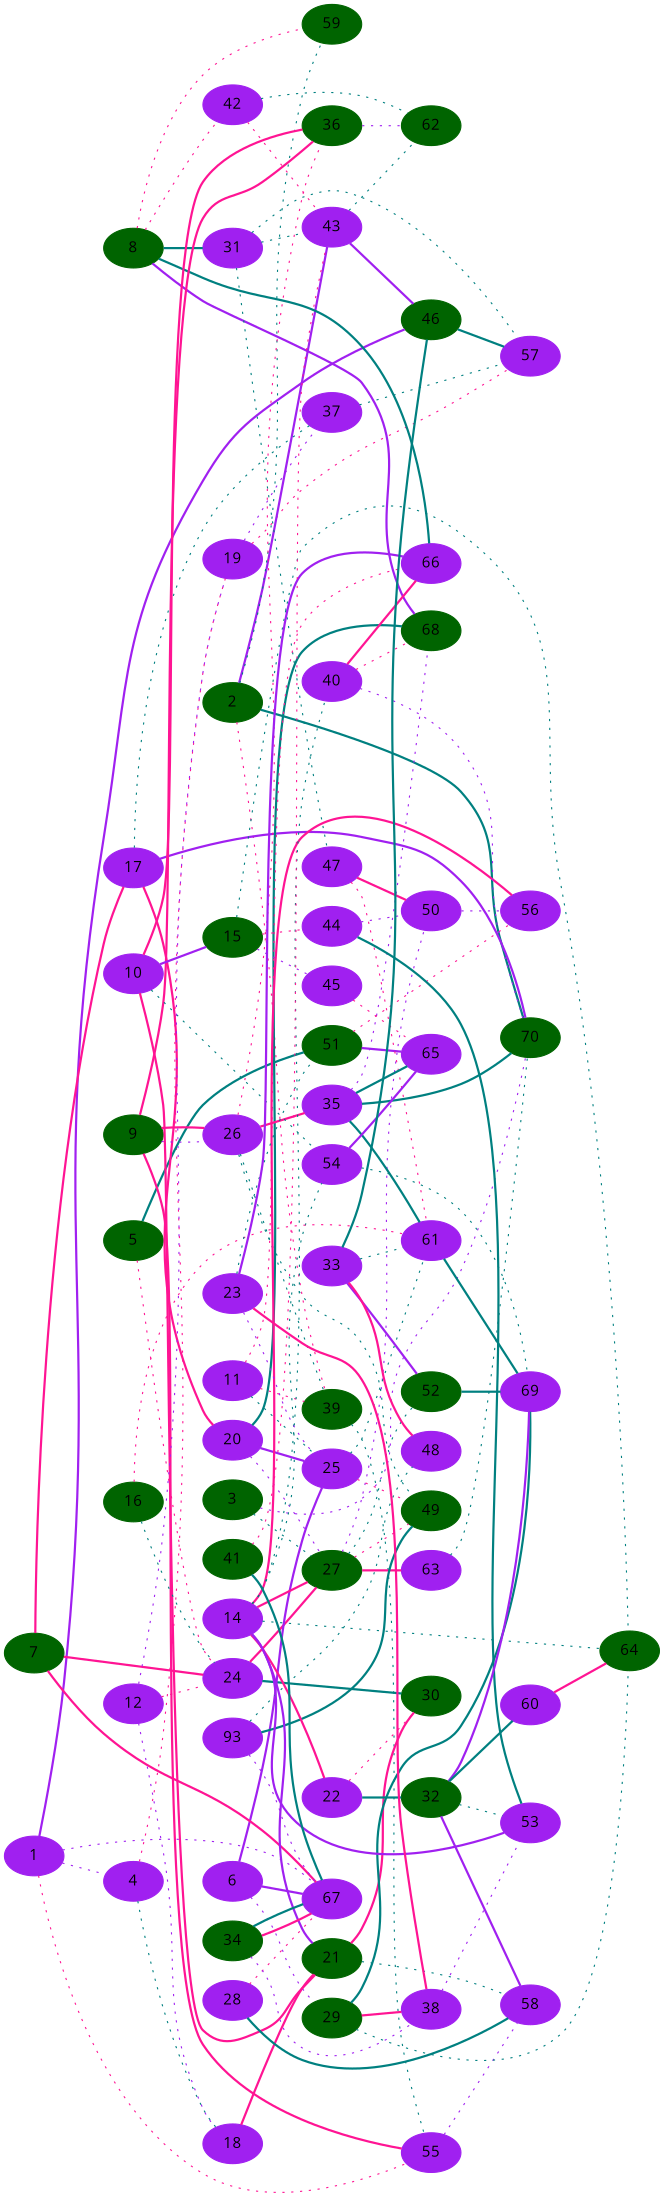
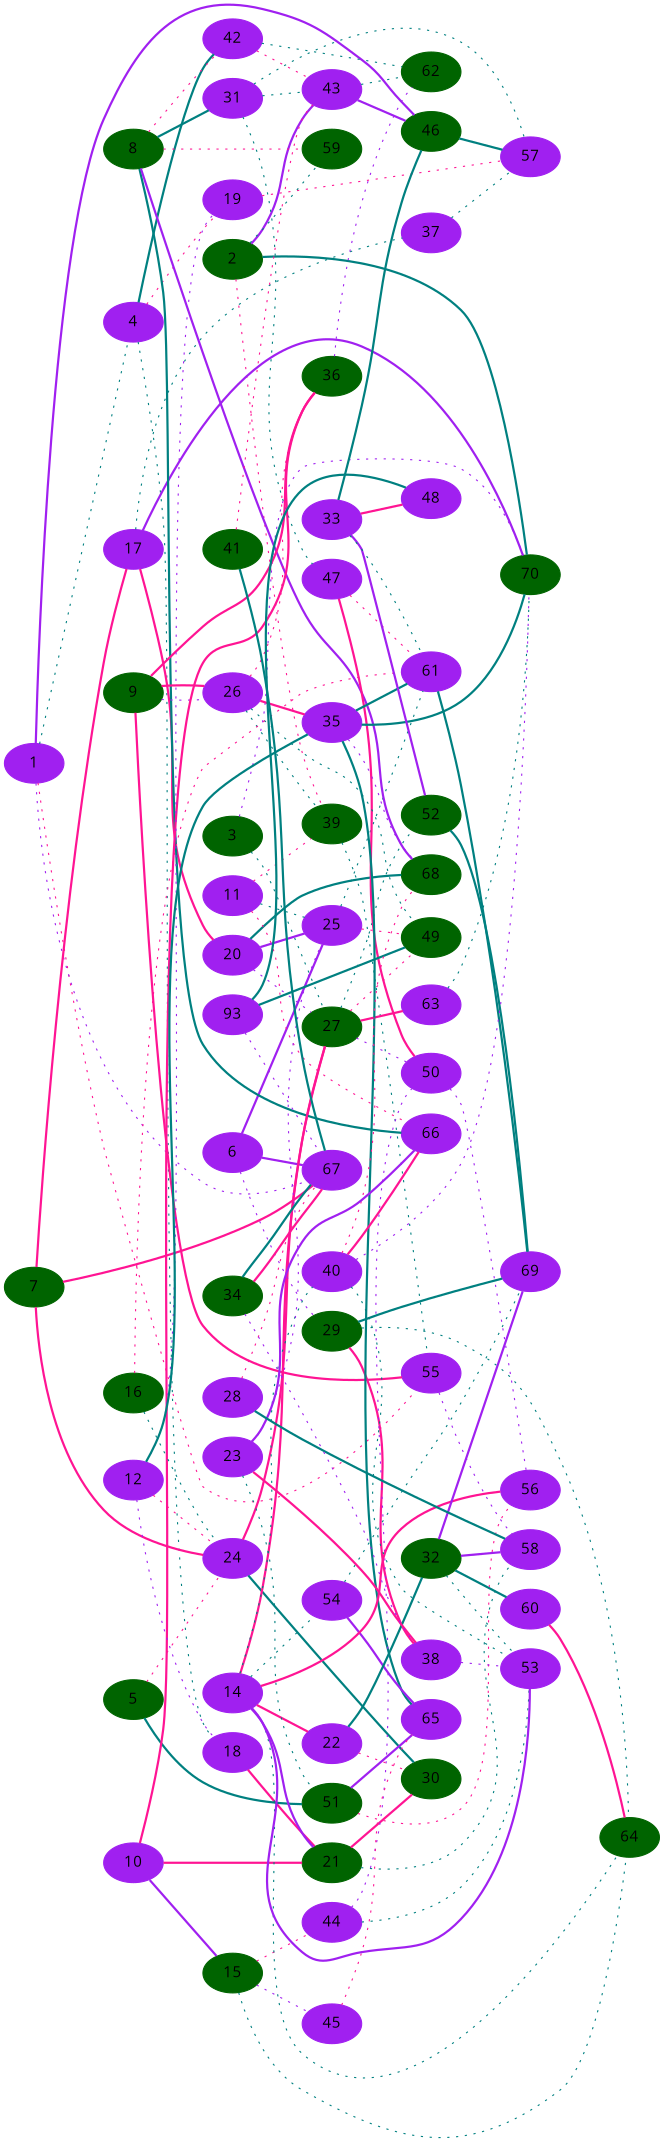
edge "42" -- "4": added
edge "37" -- "19": removed
edge "10" -- "54": removed
edge "35" -- "12": added
edge "44" -- "53": style bold -> dotted
edge "40" -- "53": added
edge "48" -- "93": style dotted -> bold
edge "1" -- "4": color purple -> teal
